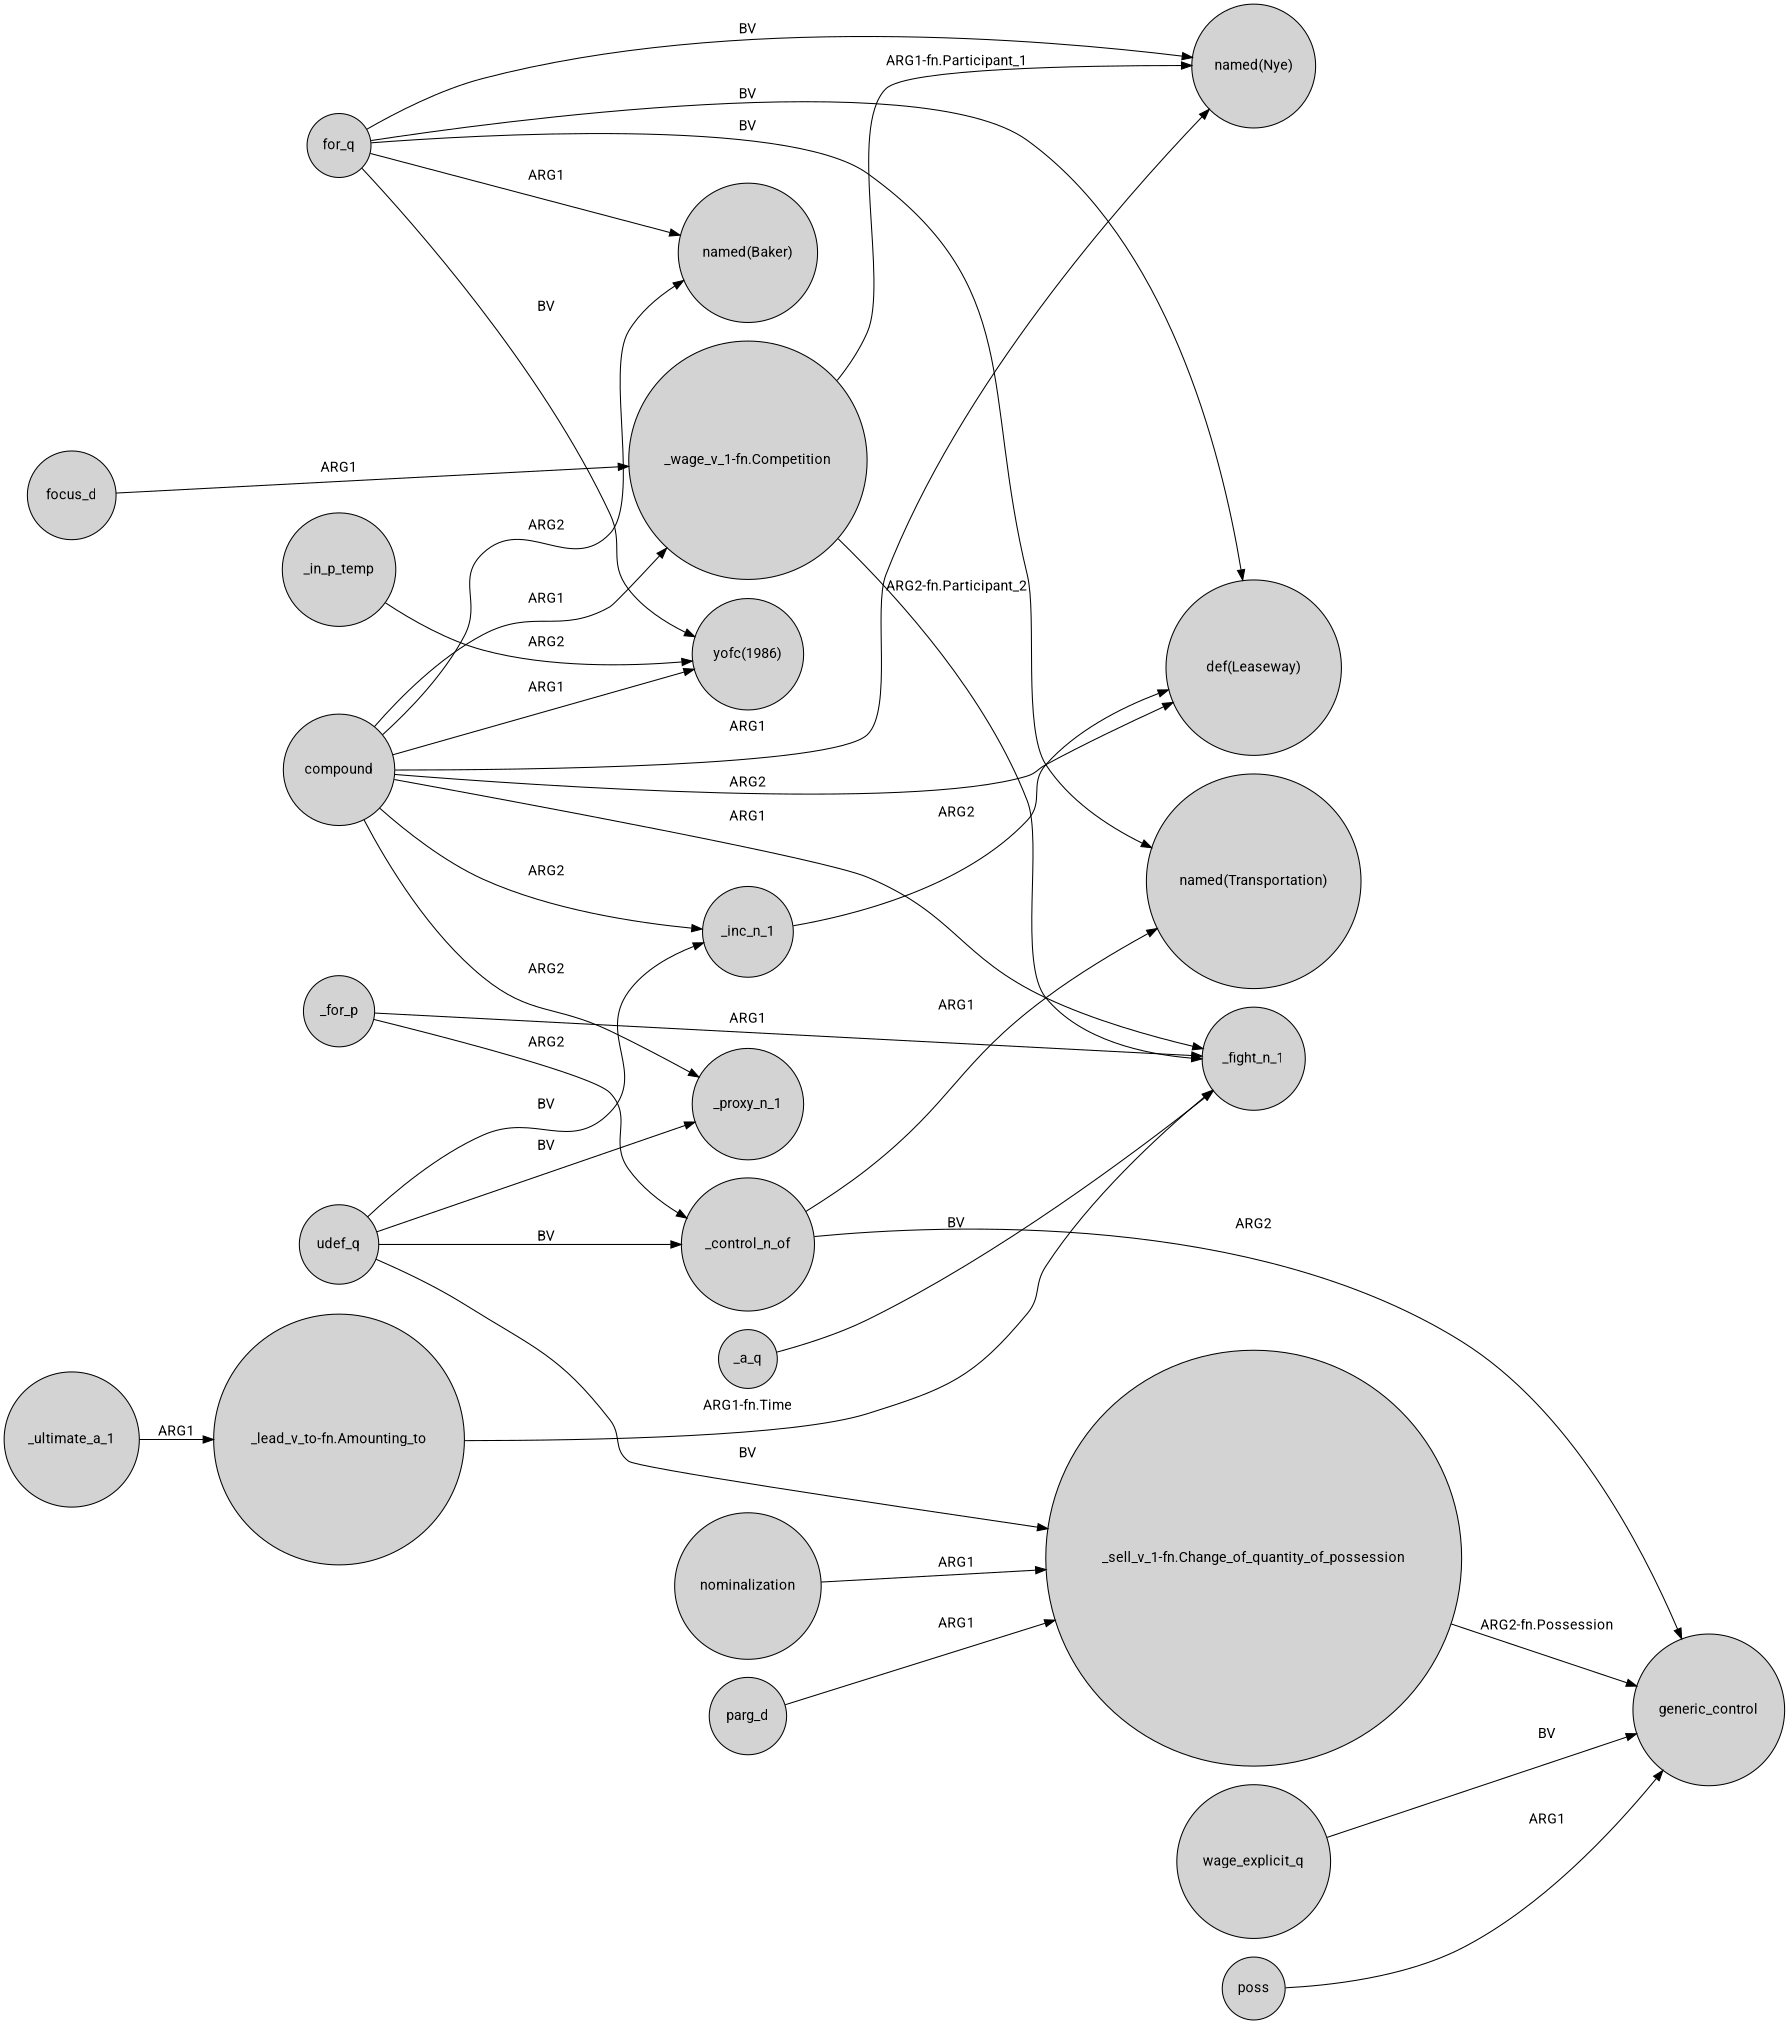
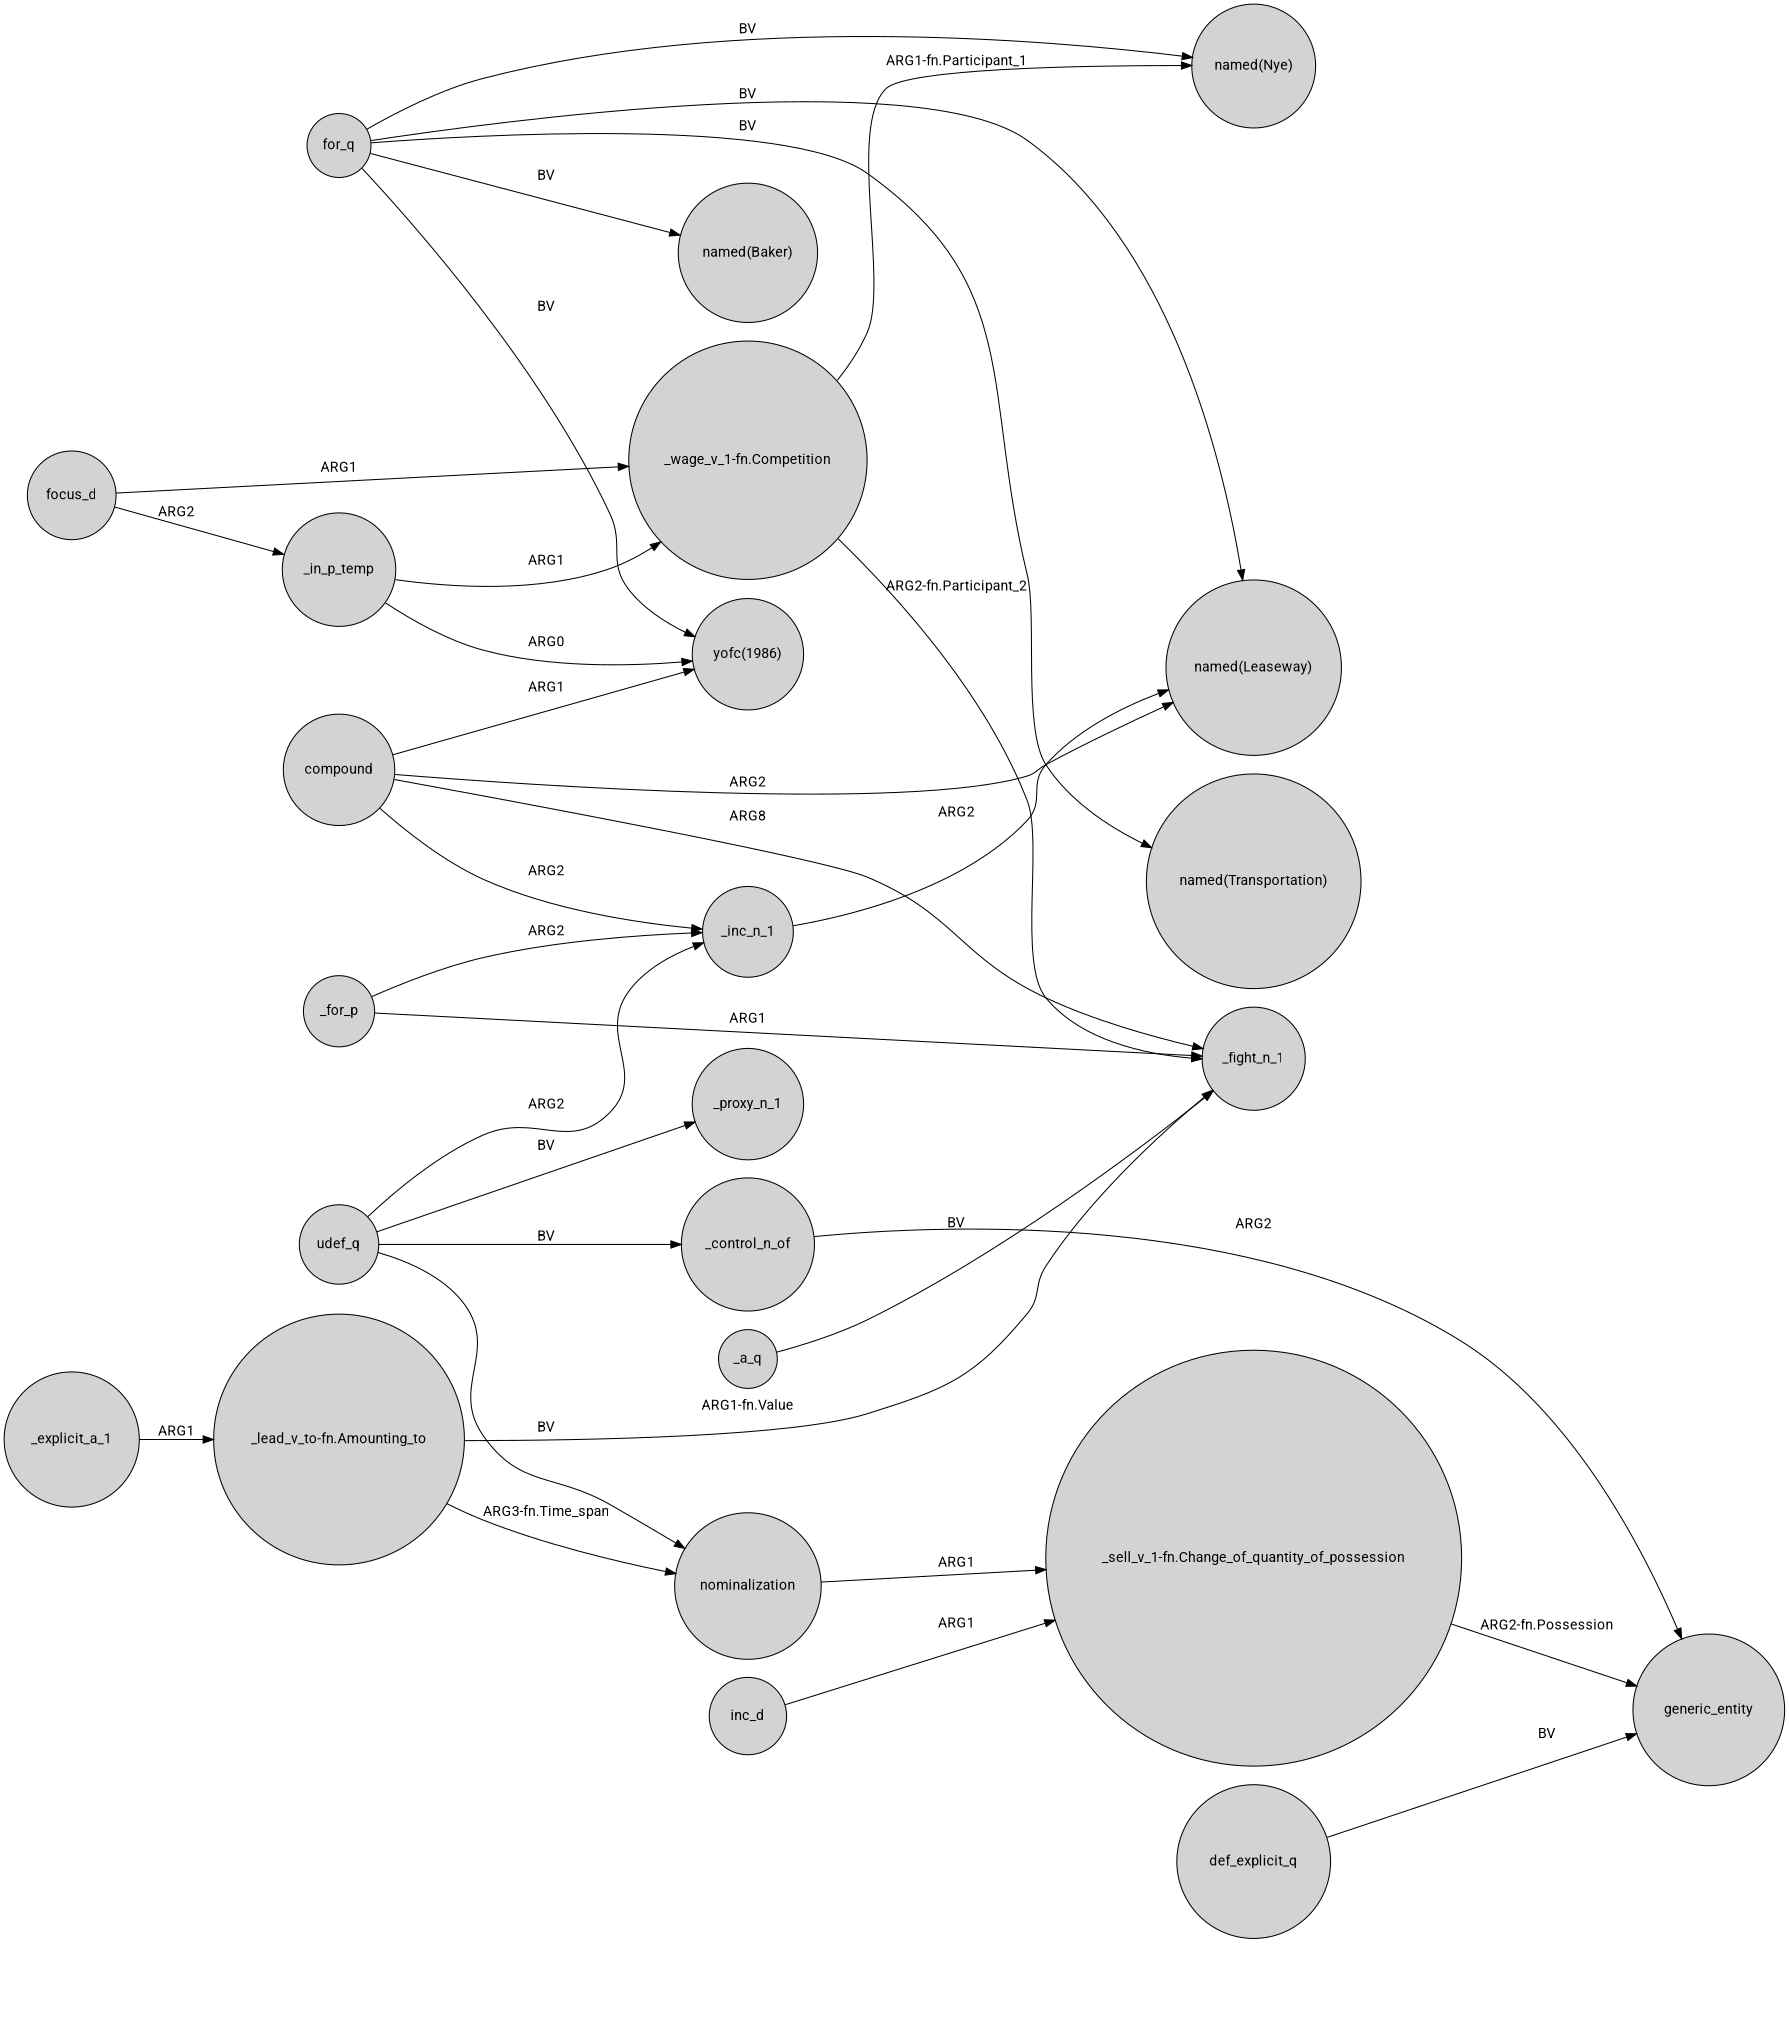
edge "for_q" -> "named(Baker)": label "ARG1" -> "BV"
edge "focus_d" -> "_in_p_temp": added, label "ARG2"
edge "compound" -> "named(Baker)": removed, label "ARG2"
edge "compound" -> "named(Nye)": removed, label "ARG1"
edge "compound" -> "_wage_v_1-fn.Competition": now "_in_p_temp" -> "_wage_v_1-fn.Competition"
edge "_in_p_temp" -> "yofc(1986)": label "ARG2" -> "ARG0"
node "def(Leaseway)": label "def(Leaseway)" -> "named(Leaseway)"
edge "compound" -> "_fight_n_1": label "ARG1" -> "ARG8"
edge "compound" -> "_proxy_n_1": removed, label "ARG2"
edge "_control_n_of" -> "named(Transportation)": removed, label "ARG1"
edge "_for_p" -> "_control_n_of": now "_for_p" -> "_inc_n_1"
edge "udef_q" -> "_inc_n_1": label "BV" -> "ARG2"
edge "_lead_v_to-fn.Amounting_to" -> "_fight_n_1": label "ARG1-fn.Time" -> "ARG1-fn.Value"
node "_ultimate_a_1": label "_ultimate_a_1" -> "_explicit_a_1"
edge "udef_q" -> "_sell_v_1-fn.Change_of_quantity_of_possession": now "udef_q" -> "nominalization"
edge "_lead_v_to-fn.Amounting_to" -> "nominalization": added, label "ARG3-fn.Time_span"
node "generic_control": label "generic_control" -> "generic_entity"
node "parg_d": label "parg_d" -> "inc_d"
node "wage_explicit_q": label "wage_explicit_q" -> "def_explicit_q"
node "poss": removed
